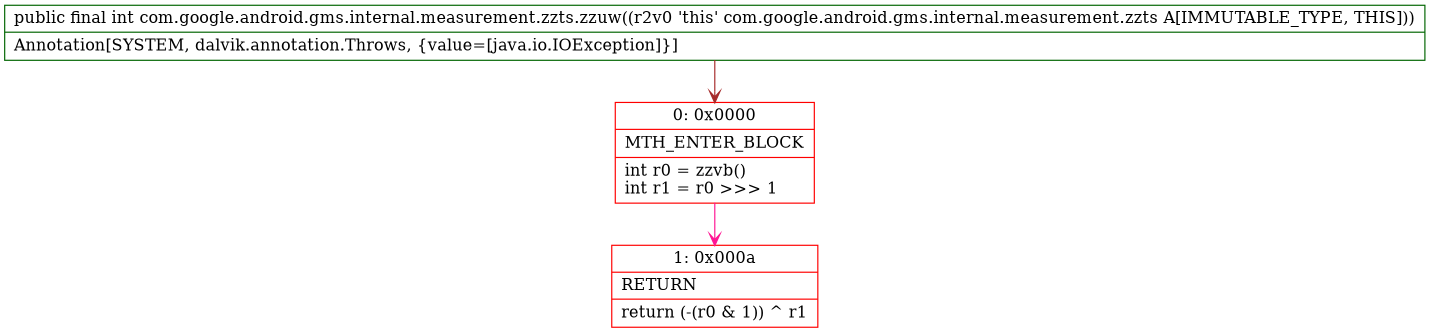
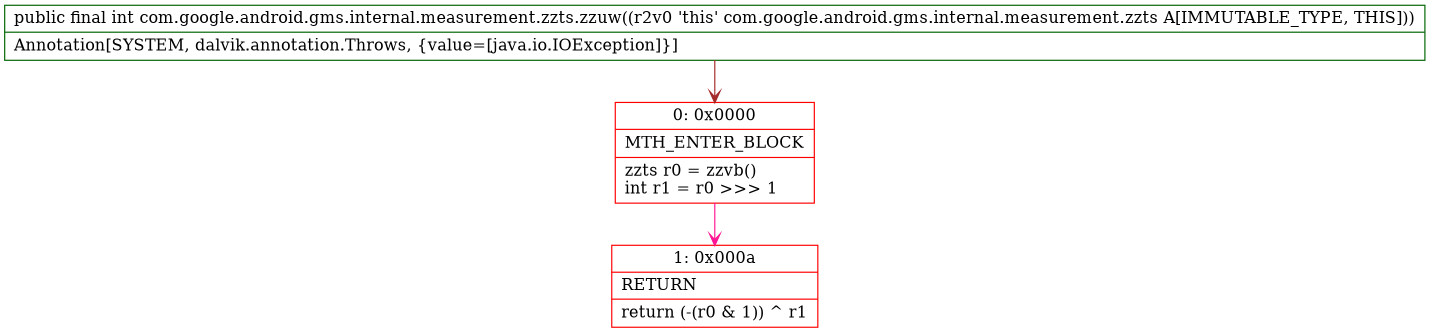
node "0: 0x0000": text "int r0 = zzvb()" -> "zzts r0 = zzvb()"
